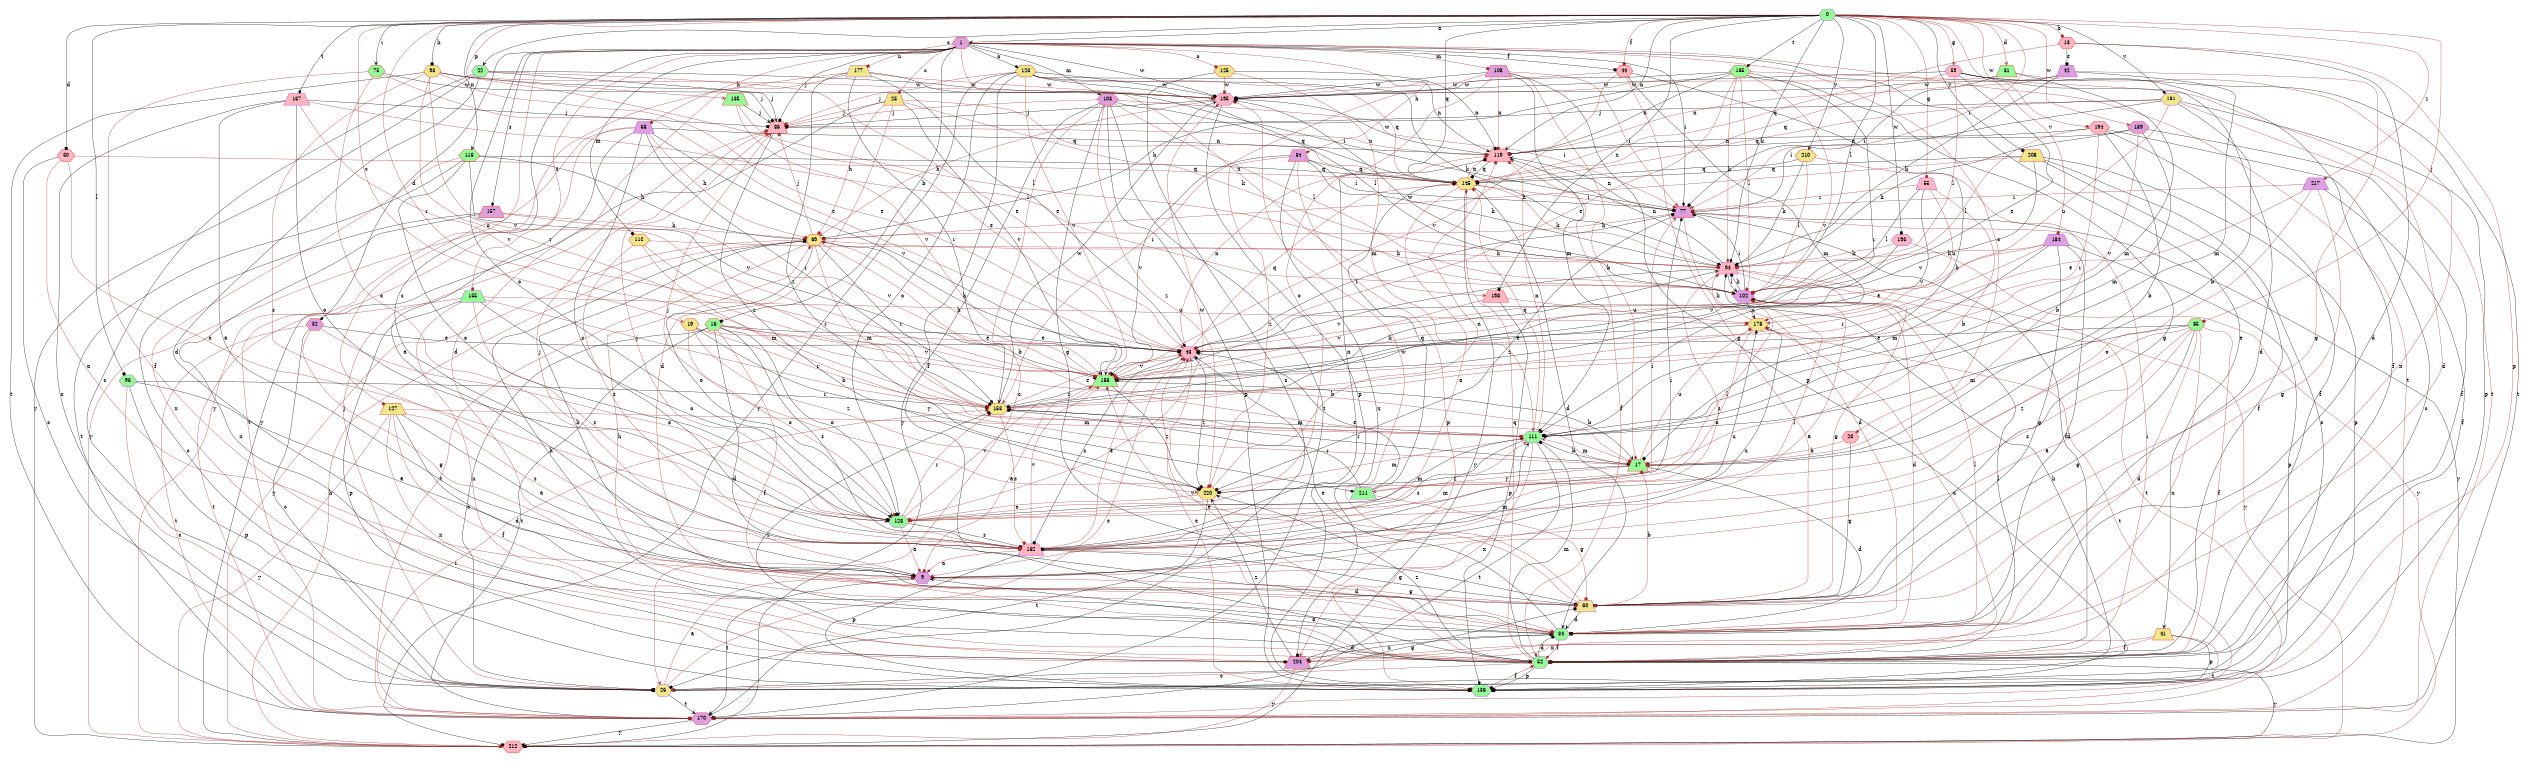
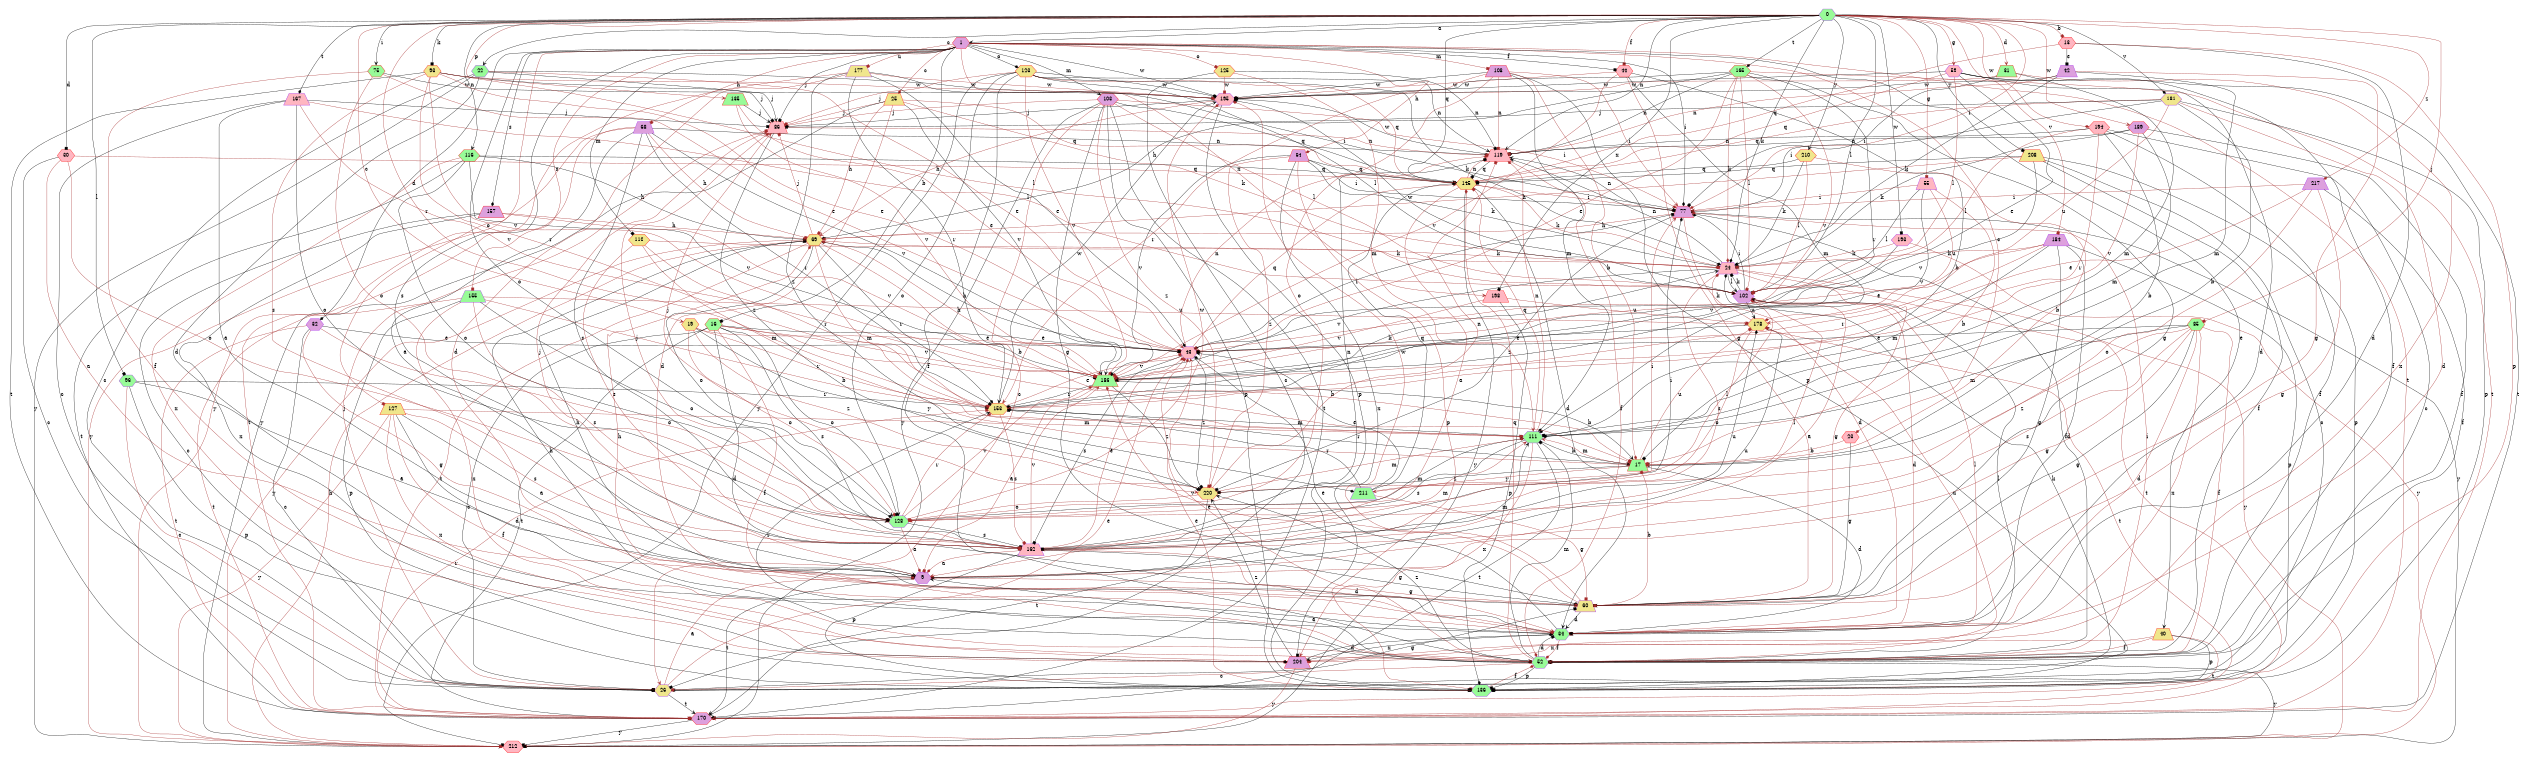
node "94": label "94" -> "24"
node "32": color red -> purple
edge "85" -> "9": label "a" -> "g"
edge "52" -> "153": arrowhead box -> vee
node "41": label "41" -> "40"
